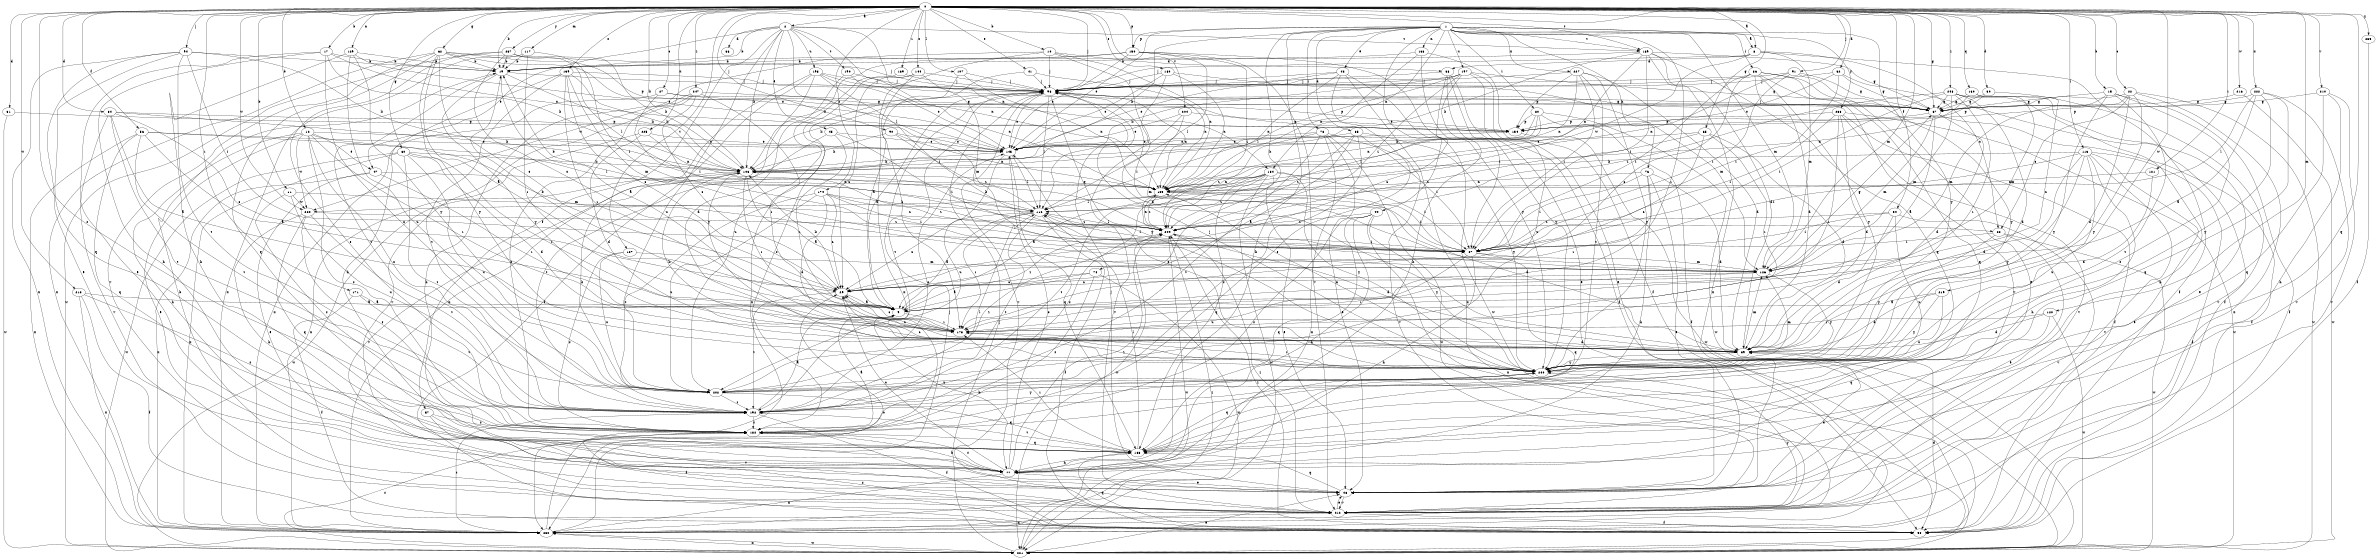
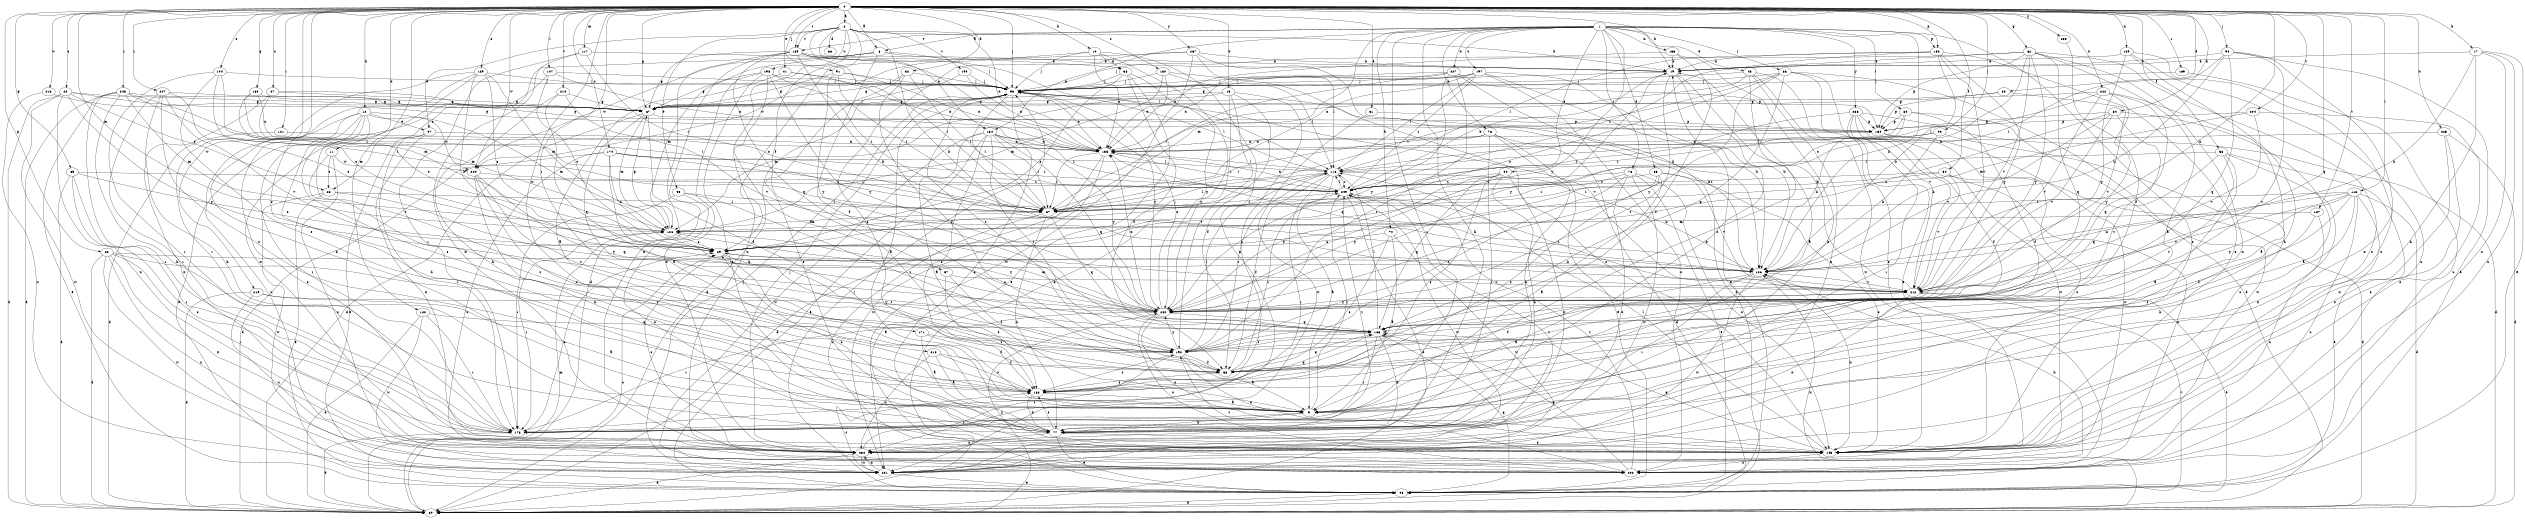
edge "80" -> "135": now "154" -> "135"
edge "96" -> "116": reversed
edge "107" -> "29": added, label "c"
